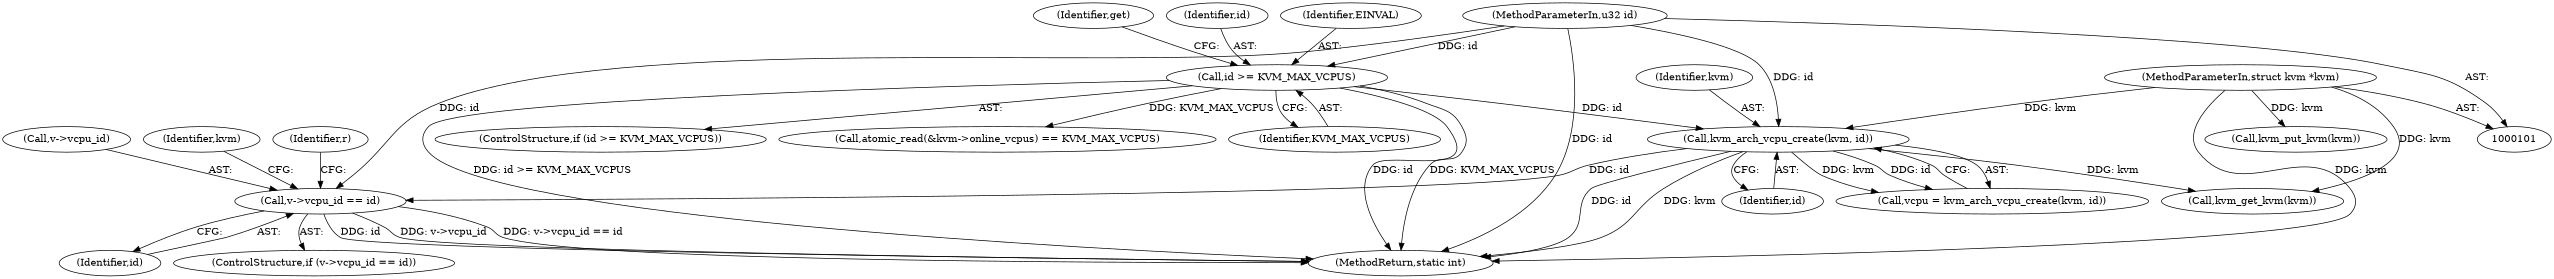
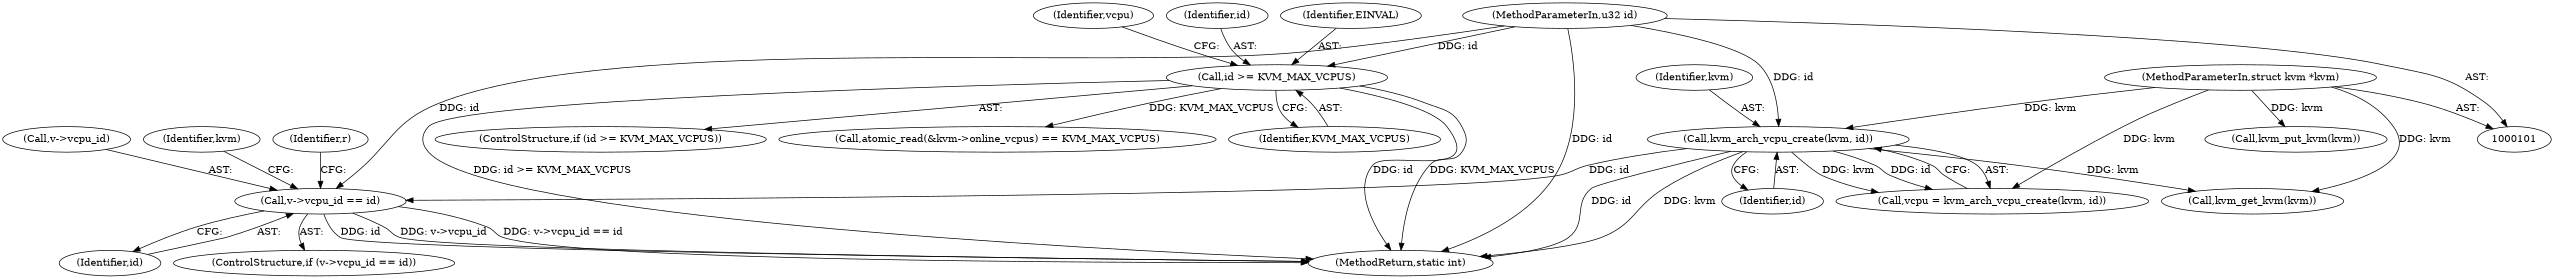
node "(Identifier,get)": label "(Identifier,get)" -> "(Identifier,vcpu)"
edge "(Call,id >= KVM_MAX_VCPUS)" -> "(Call,kvm_arch_vcpu_create(kvm, id))": removed, label "DDG: id"
edge "(MethodParameterIn,struct kvm *kvm)" -> "(MethodReturn,static int)": now "(MethodParameterIn,struct kvm *kvm)" -> "(Call,vcpu = kvm_arch_vcpu_create(kvm, id))"
